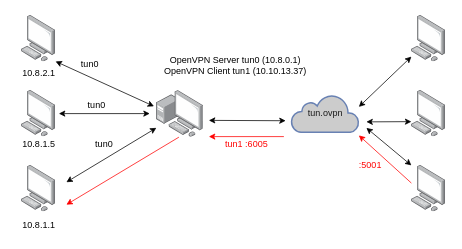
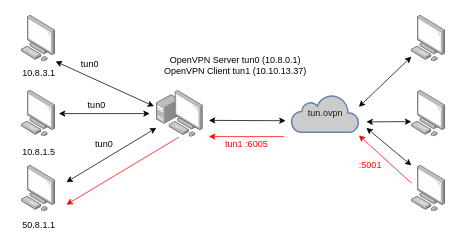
node "10.8.2.1": label "10.8.2.1" -> "10.8.3.1"
node "10.8.1.5": moved (38, 144) -> (38, 152)
node "10.8.1.1": label "10.8.1.1" -> "50.8.1.1"
